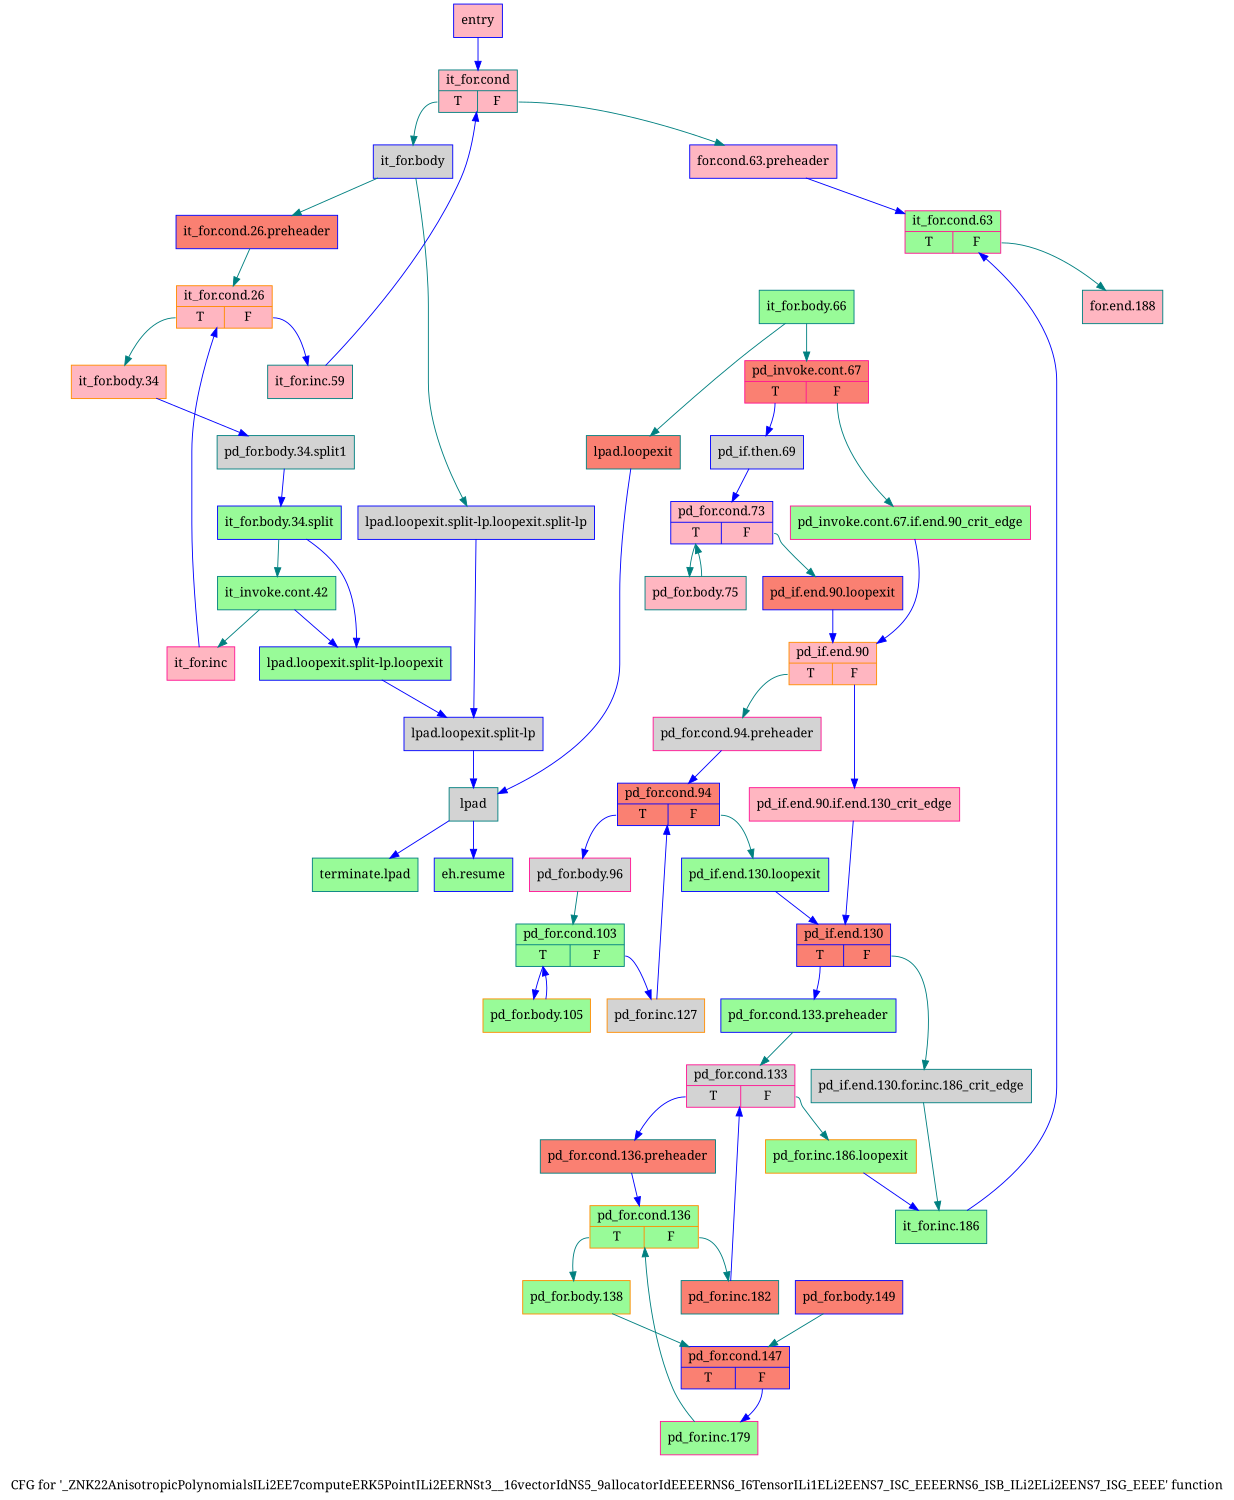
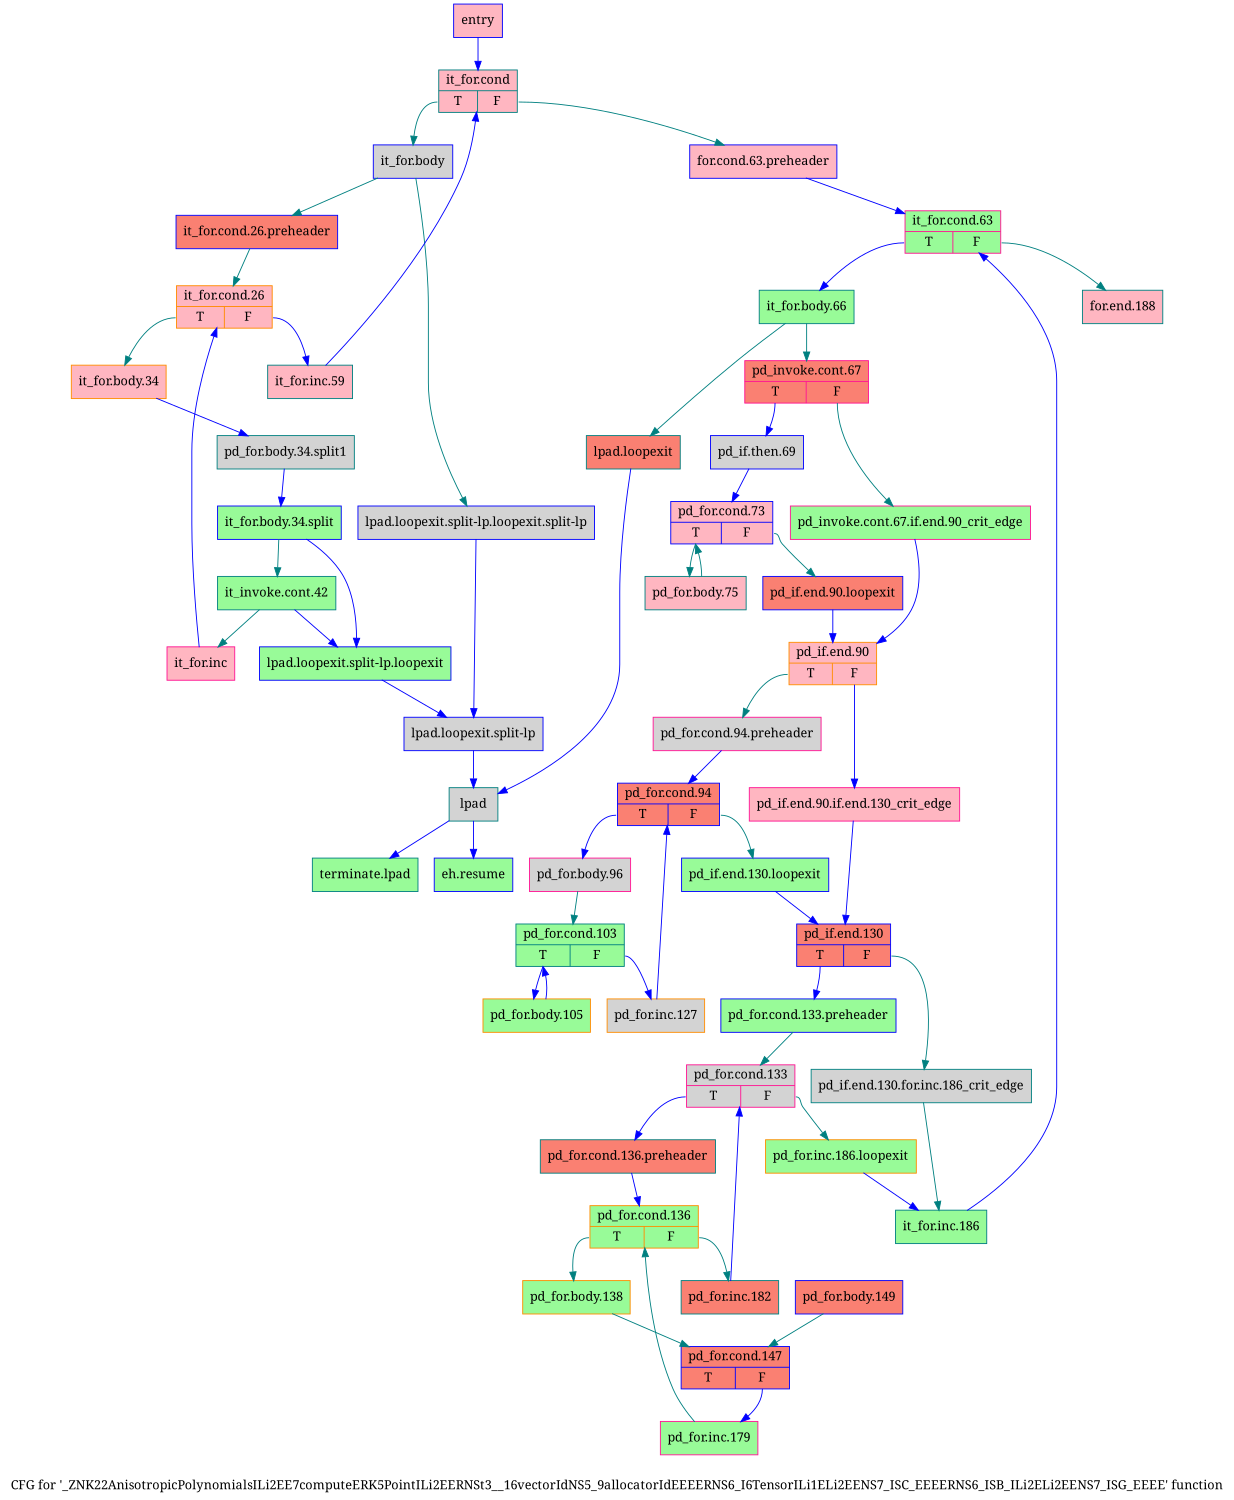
edge "it_for.cond.63" -> "it_for.body.66": added
